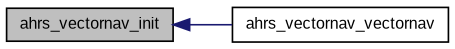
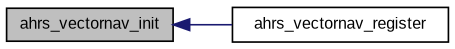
node "ahrs_vectornav_vectornav": label "ahrs_vectornav_vectornav" -> "ahrs_vectornav_register"
